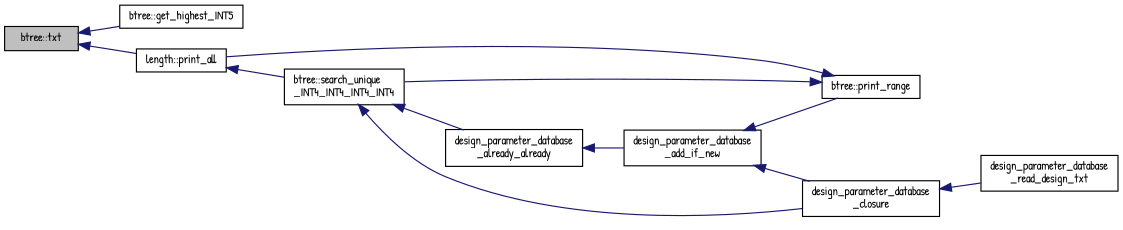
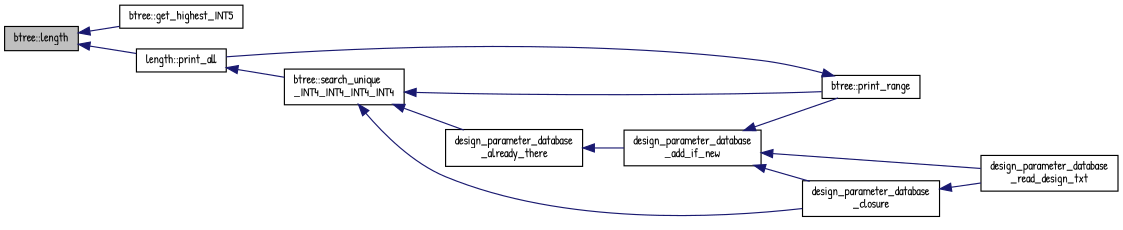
node "btree::txt": label "btree::txt" -> "btree::length"
edge "btree::search_unique _INT4_INT4_INT4_INT4" -> "btree::print_range": reversed
node "design_parameter_database _already_already": label "design_parameter_database _already_already" -> "design_parameter_database _already_there"
edge "design_parameter_database _read_design_txt" -> "design_parameter_database _add_if_new": added
